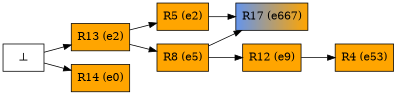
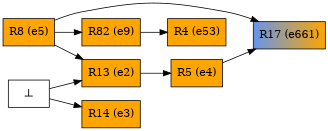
node "R5 (e2)": label "R5 (e2)" -> "R5 (e4)"
node "R17 (e667)": label "R17 (e667)" -> "R17 (e661)"
edge "R13 (e2)" -> "R8 (e5)": reversed
node "R12 (e9)": label "R12 (e9)" -> "R82 (e9)"
node "R14 (e0)": label "R14 (e0)" -> "R14 (e3)"
